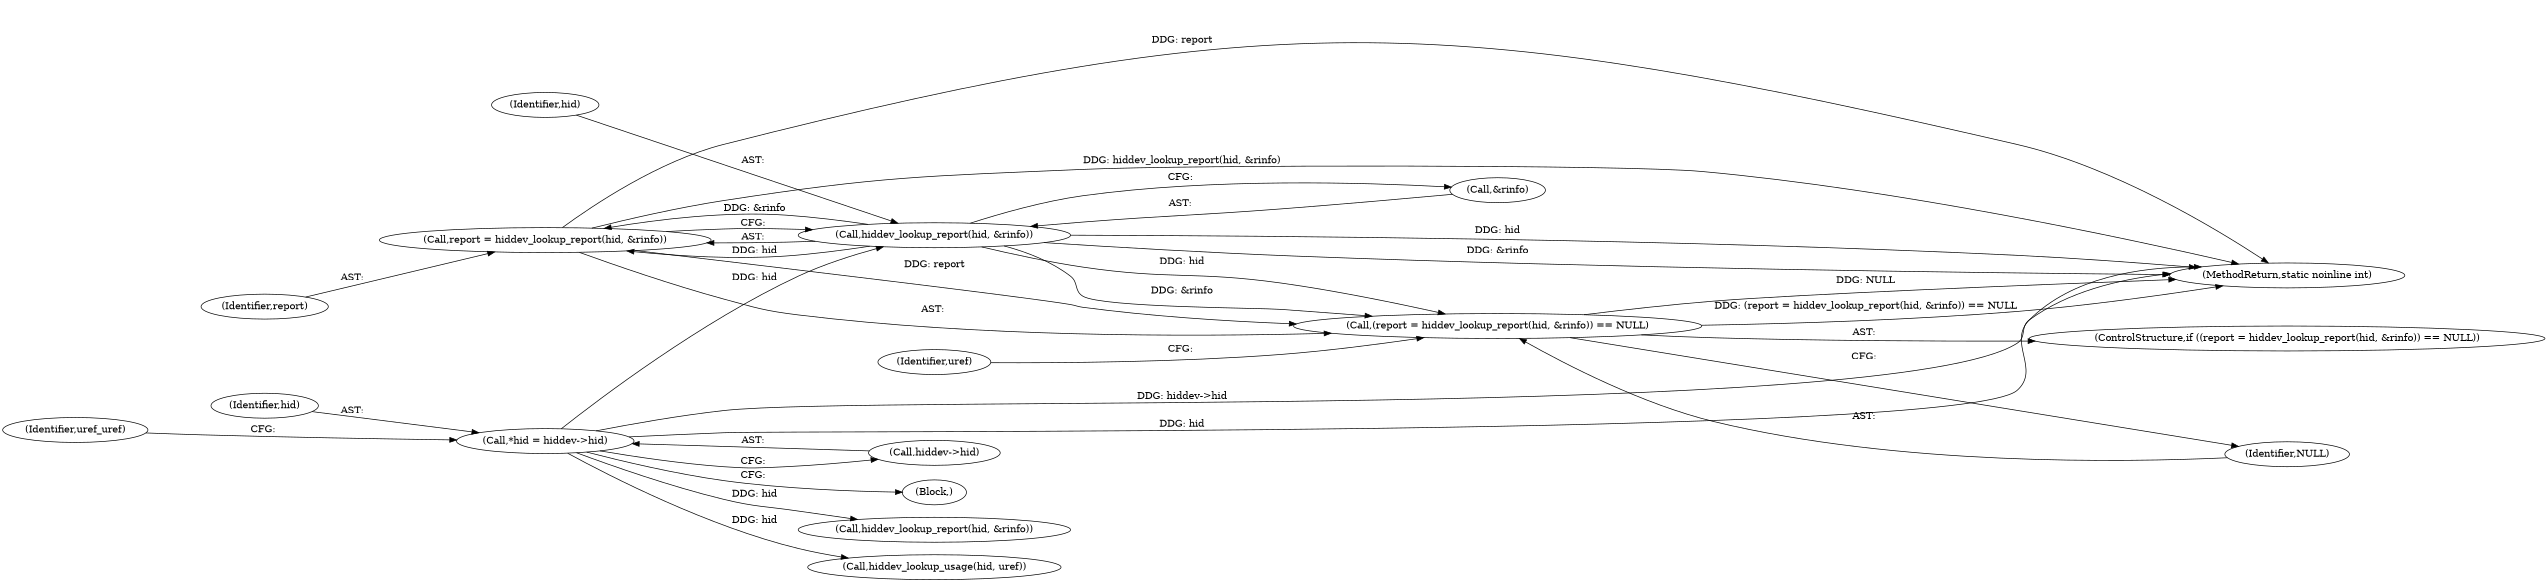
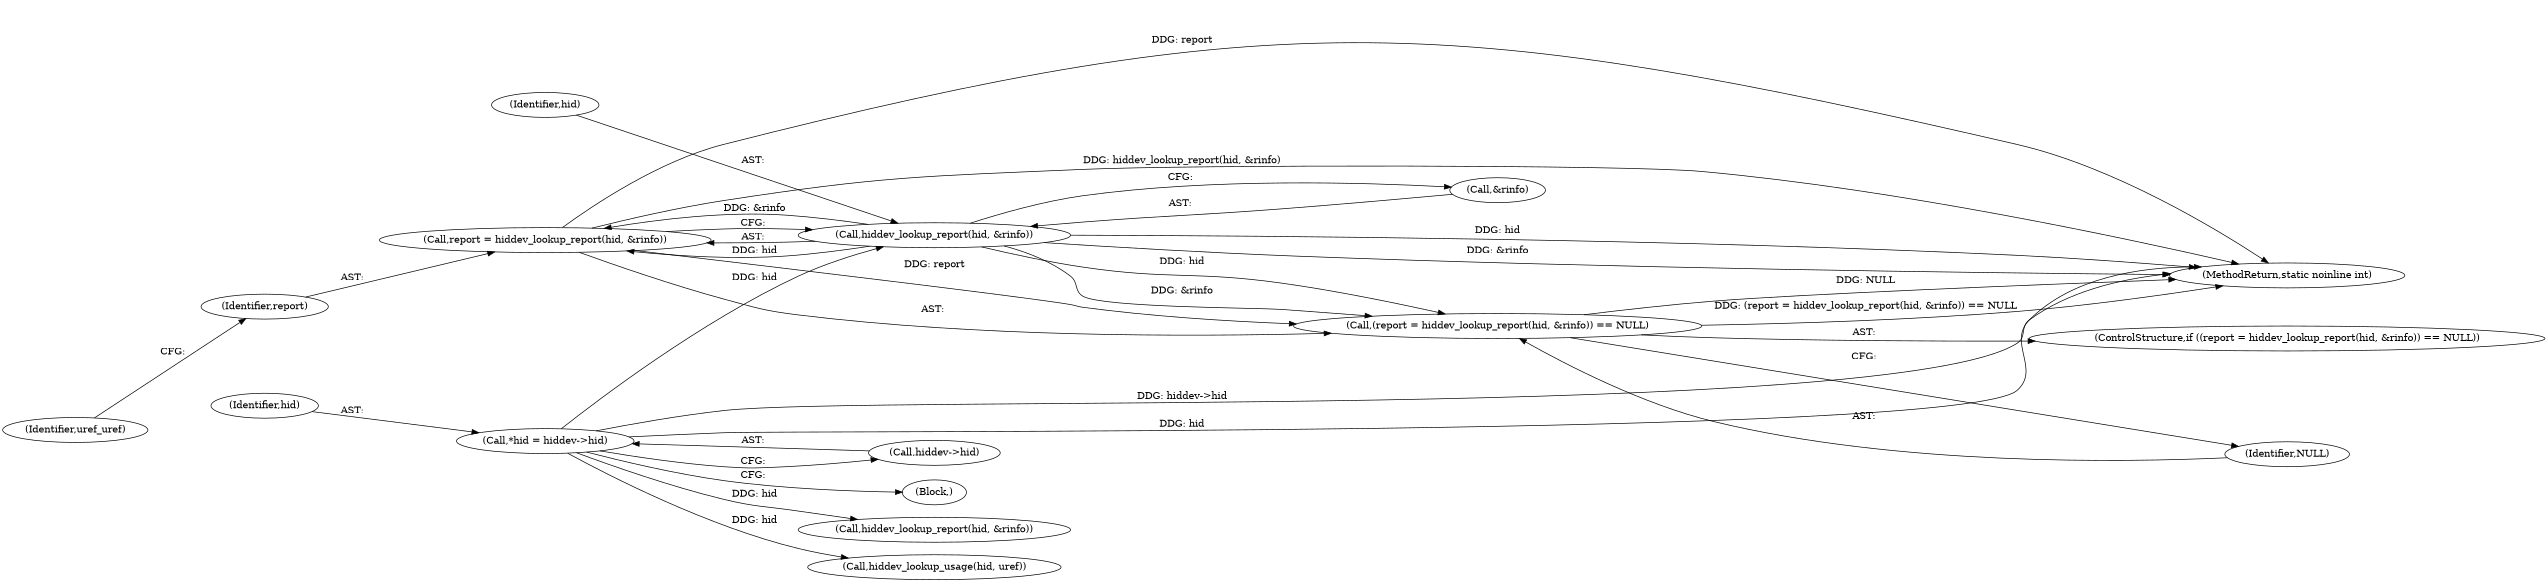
node "(Identifier,uref)": removed
edge "(Identifier,uref_uref)" -> "(Call,*hid = hiddev->hid)": now "(Identifier,uref_uref)" -> "(Identifier,report)"
